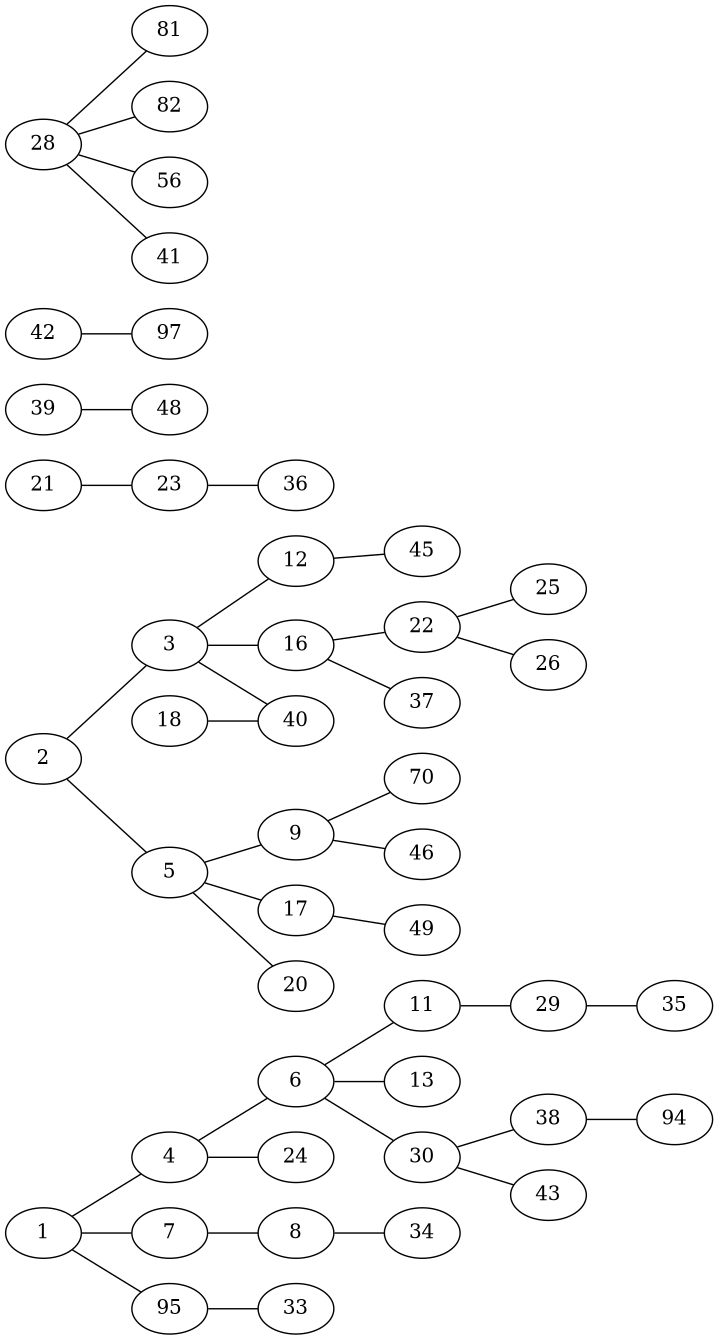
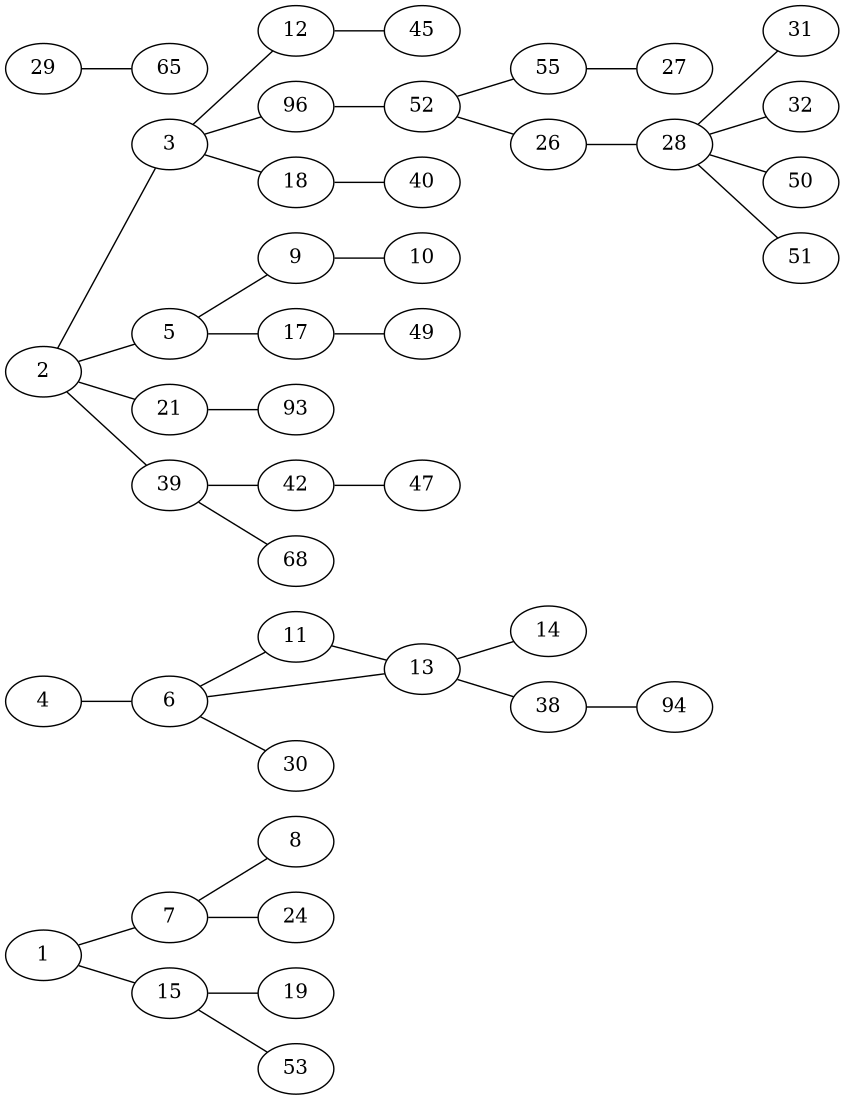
node "81": label "81" -> "31"
node "27": added
node "82": label "82" -> "32"
edge "26" -- "28": added
node "56": label "56" -> "50"
node "41": label "41" -> "51"
node "97": label "97" -> "47"
edge "2" -- "21": added
node "48": label "48" -> "68"
edge "2" -- "39": added
node "23": label "23" -> "93"
edge "39" -- "42": added
node "36": removed
node "25": label "25" -> "55"
node "22": label "22" -> "52"
node "14": added
node "16": label "16" -> "96"
edge "3" -- "40": now "3" -- "18"
node "37": removed
node "70": label "70" -> "10"
node "46": removed
node "20": removed
node "19": added
edge "11" -- "29": now "11" -- "13"
node "35": label "35" -> "65"
edge "38" -- "30": now "38" -- "13"
edge "4" -- "24": now "7" -- "24"
edge "4" -- "1": removed
node "43": removed
node "34": removed
node "95": label "95" -> "15"
node "33": label "33" -> "53"
